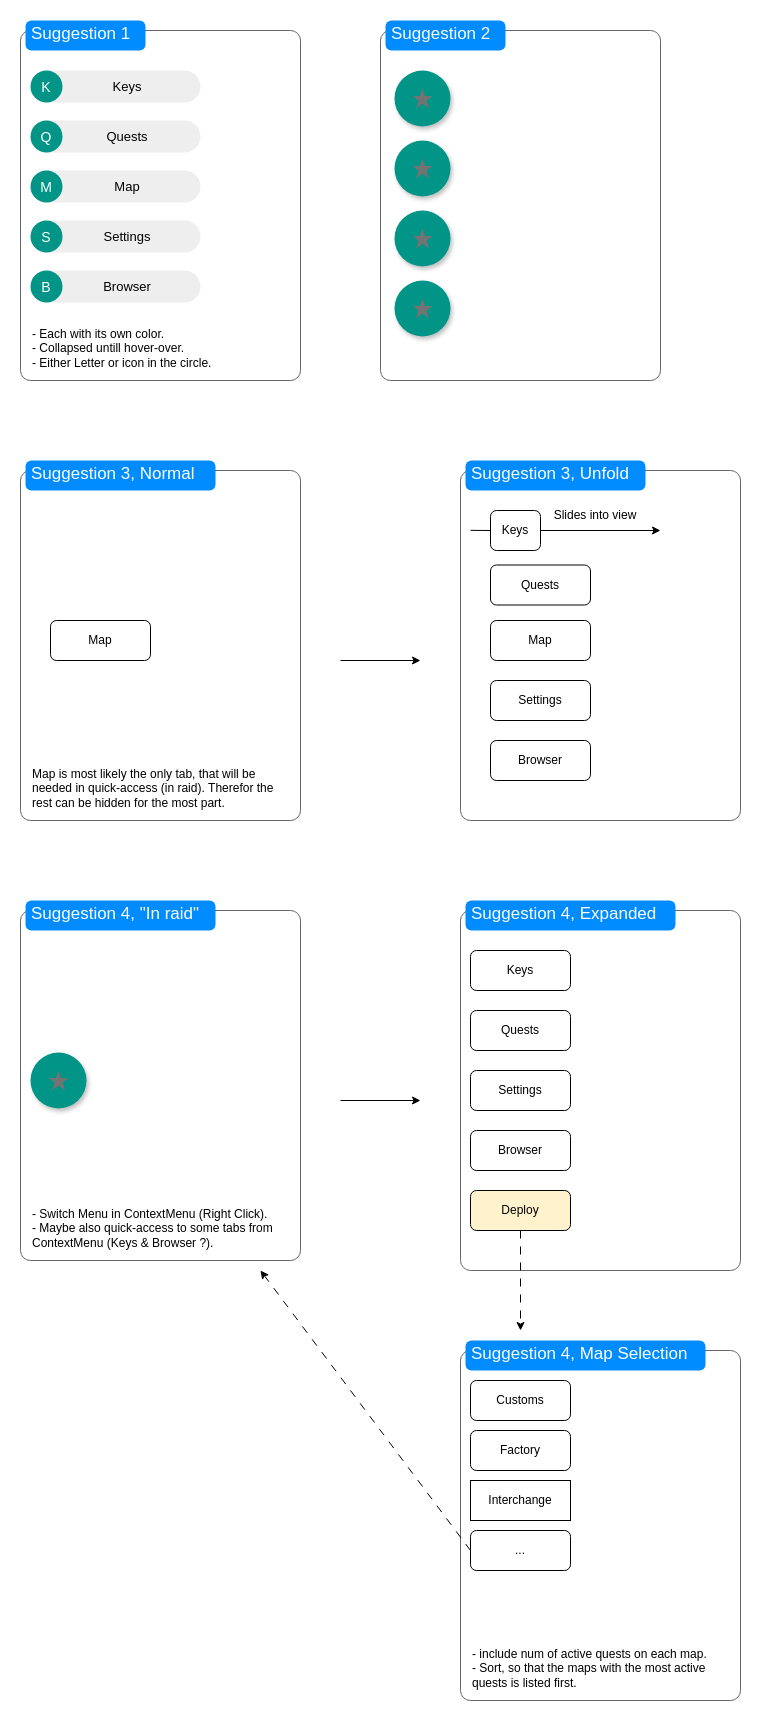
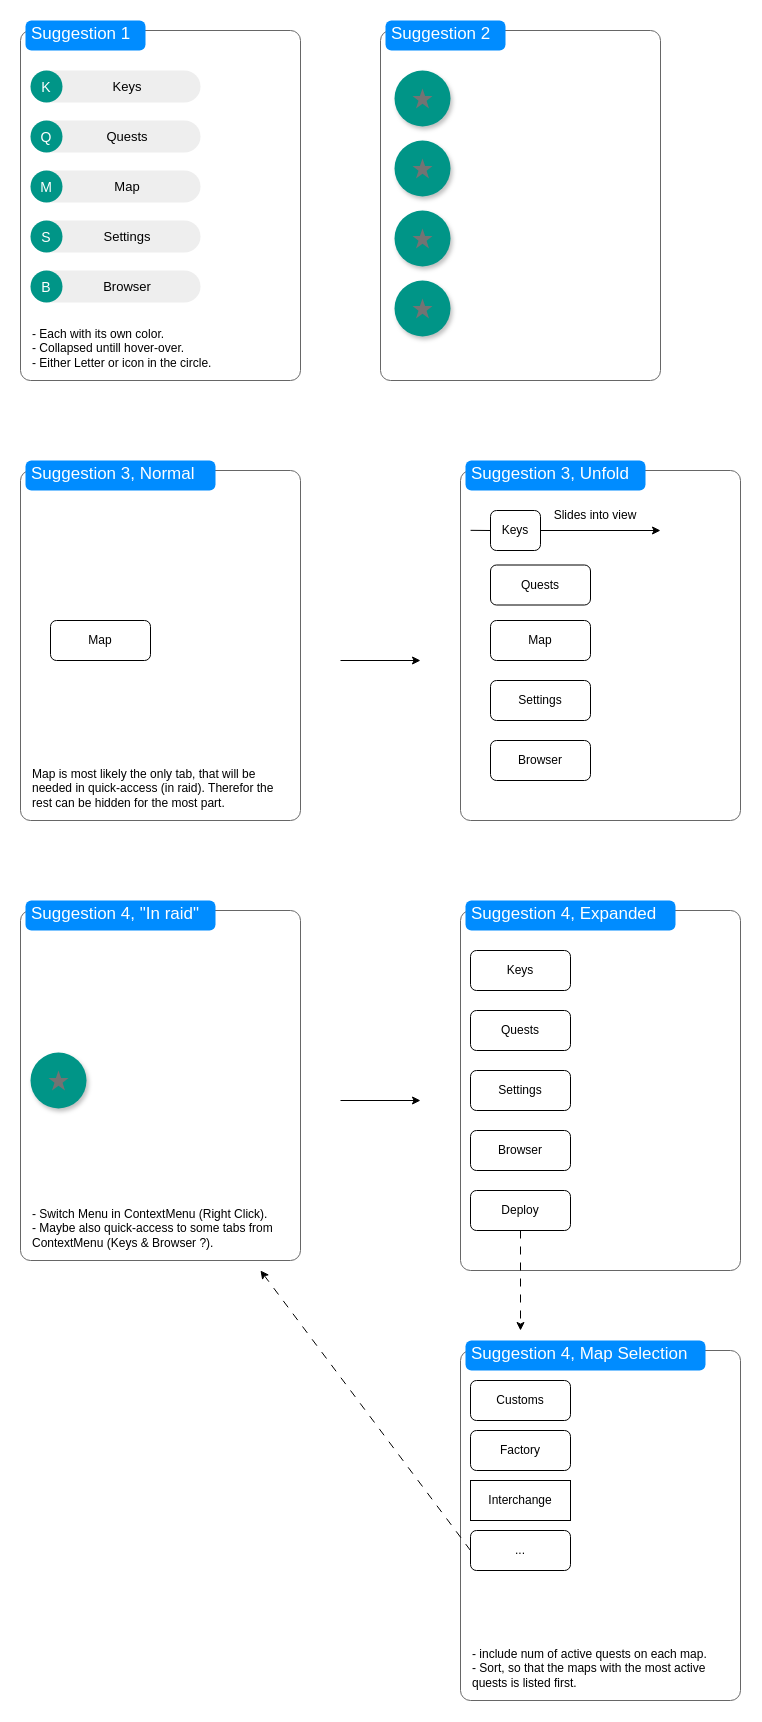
node "Deploy": fillcolor #fff2cc -> #ffffff
